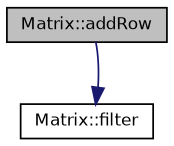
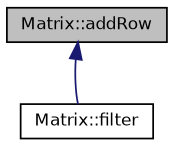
edge "Matrix::addRow" -> "Matrix::filter": reversed
